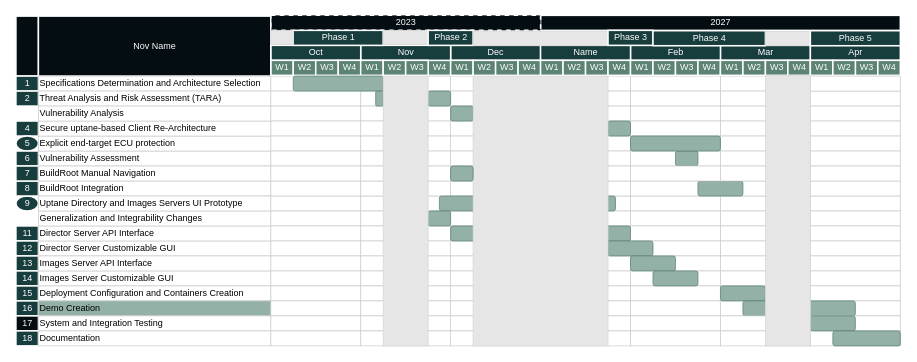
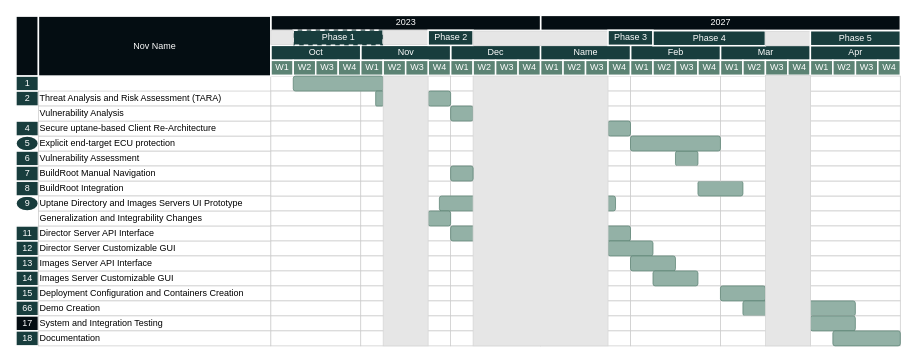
node "2023": style dashed -> solid
node "Phase 1": style solid -> dashed
node "Specifications Determination and Architecture Selection": removed
node "16": label "16" -> "66"
node "Demo Creation": fillcolor #93b1a6 -> #ffffff
